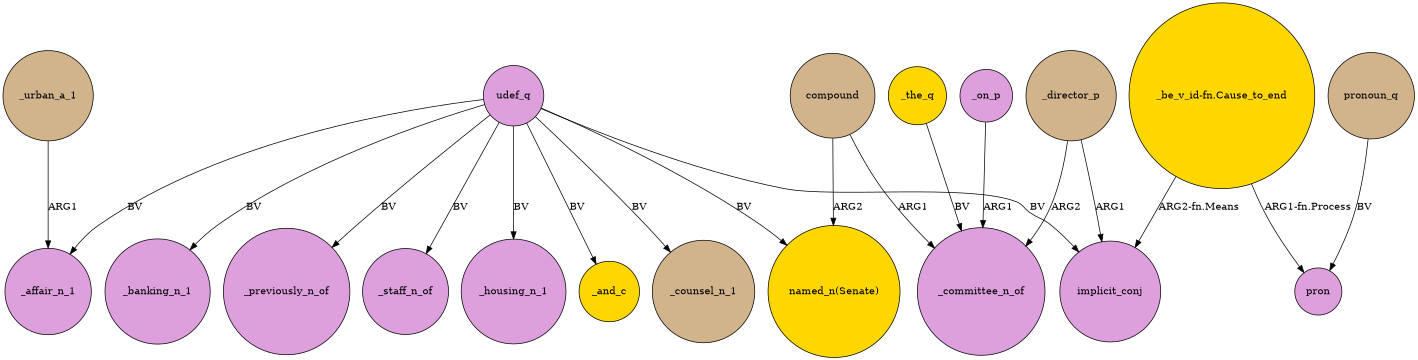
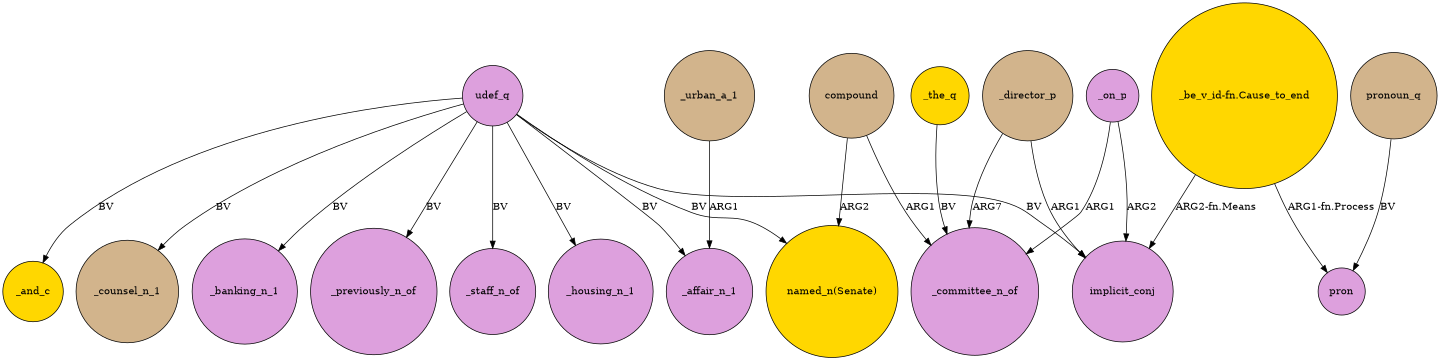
edge "_on_p" -> "implicit_conj": added, label "ARG2"
edge "_director_p" -> "_committee_n_of": label "ARG2" -> "ARG7"
